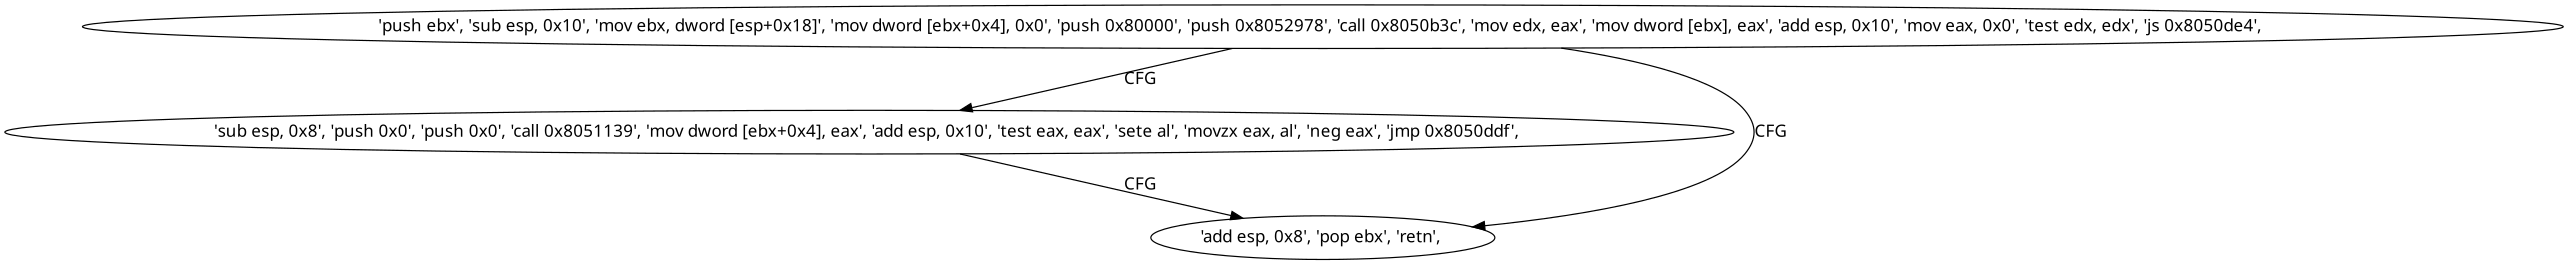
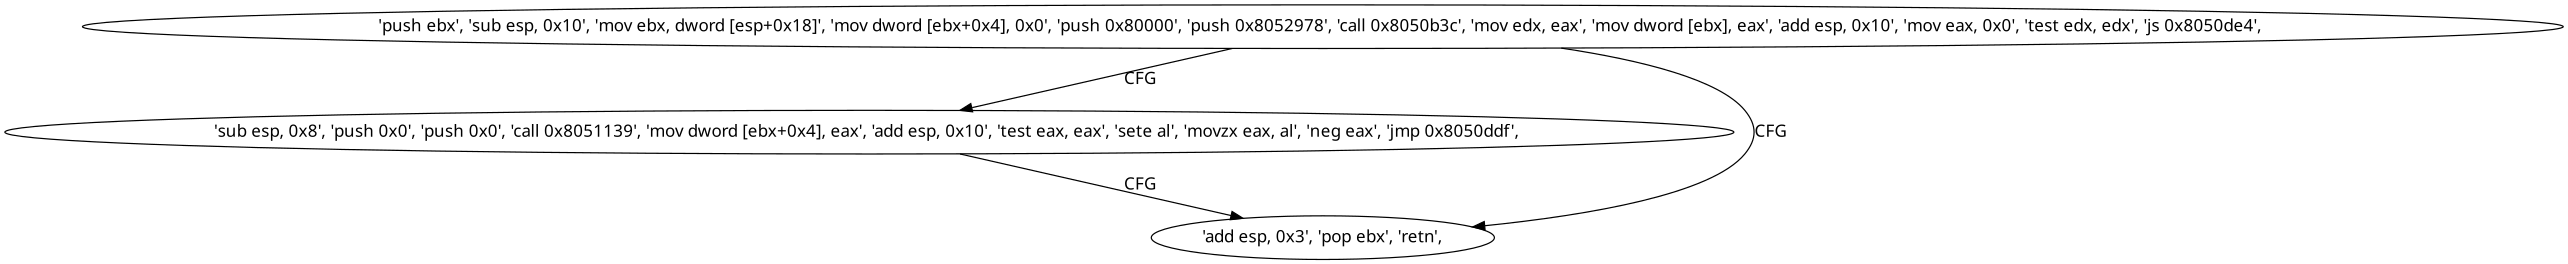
node "'add esp, 0x8', 'pop ebx', 'retn',": label "'add esp, 0x8', 'pop ebx', 'retn'," -> "'add esp, 0x3', 'pop ebx', 'retn',"
